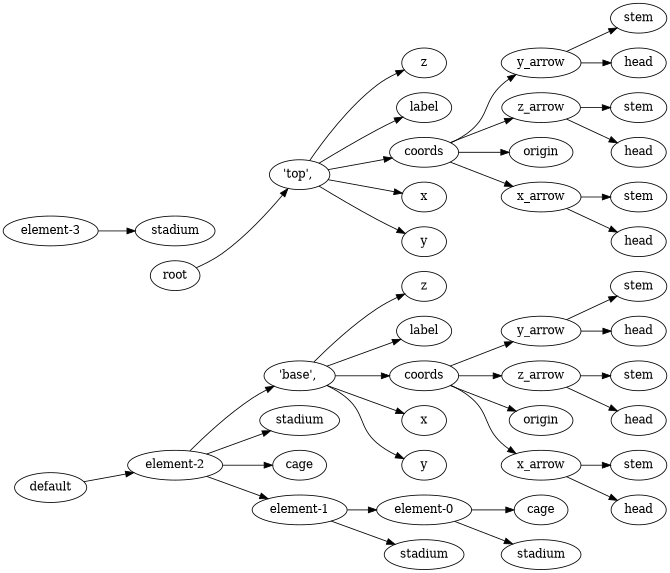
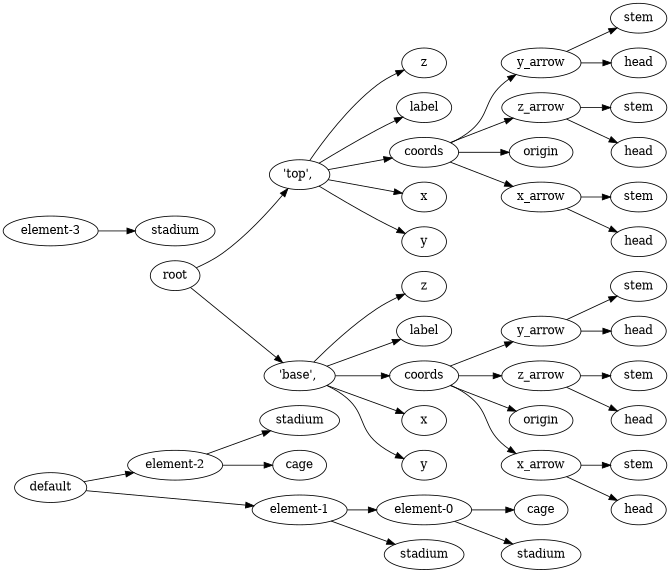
edge "element-2" -> "'base',": now "root" -> "'base',"
edge "element-2" -> "element-1": now "default" -> "element-1"
